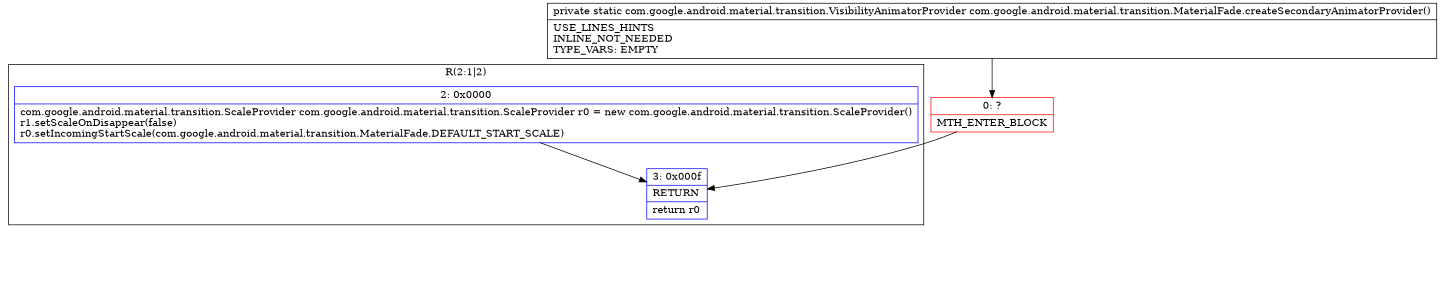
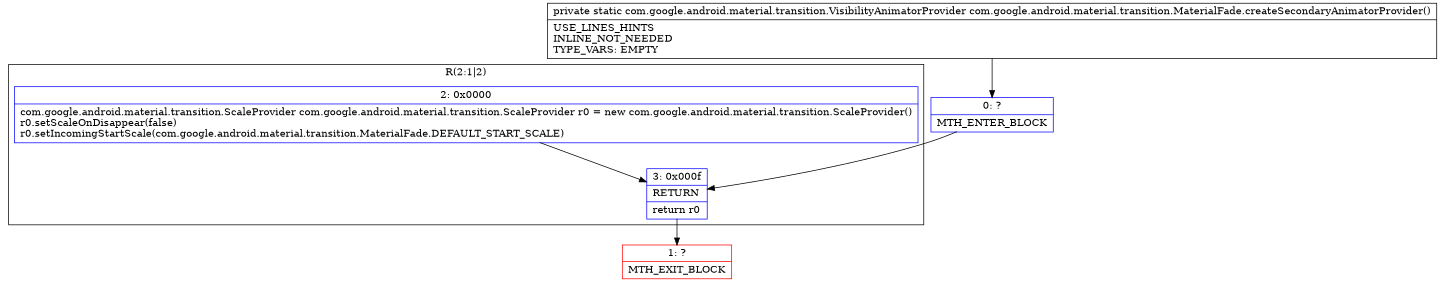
node "0: ?": color red -> blue
node "2: 0x0000": text "r1.setScaleOnDisappear(false)" -> "r0.setScaleOnDisappear(false)"
node "1: ?": added
